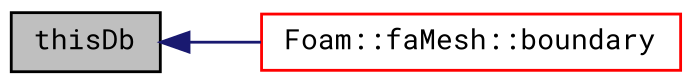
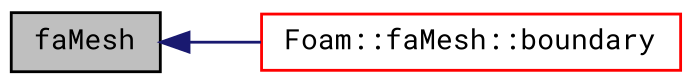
node "thisDb": label "thisDb" -> "faMesh"
